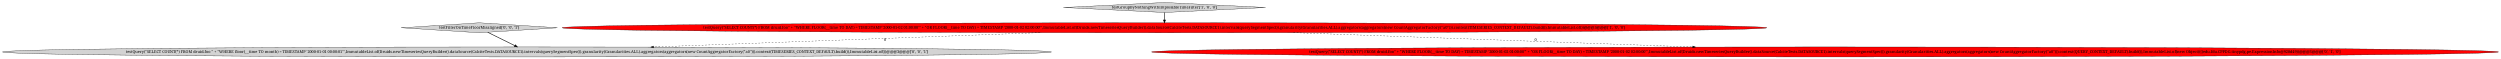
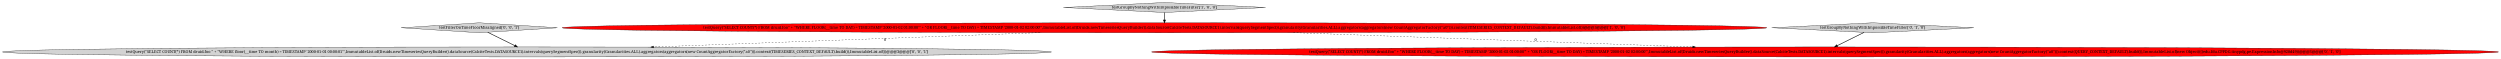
node "testGroupByNothingWithImpossibleTimeFilter['0', '1', '0']": added
